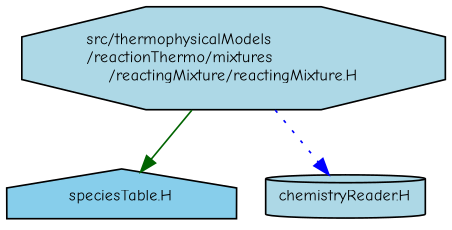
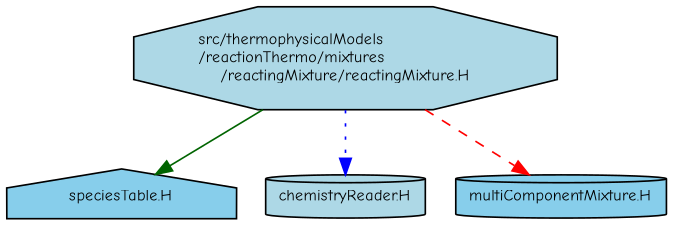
node "multiComponentMixture.H": added
